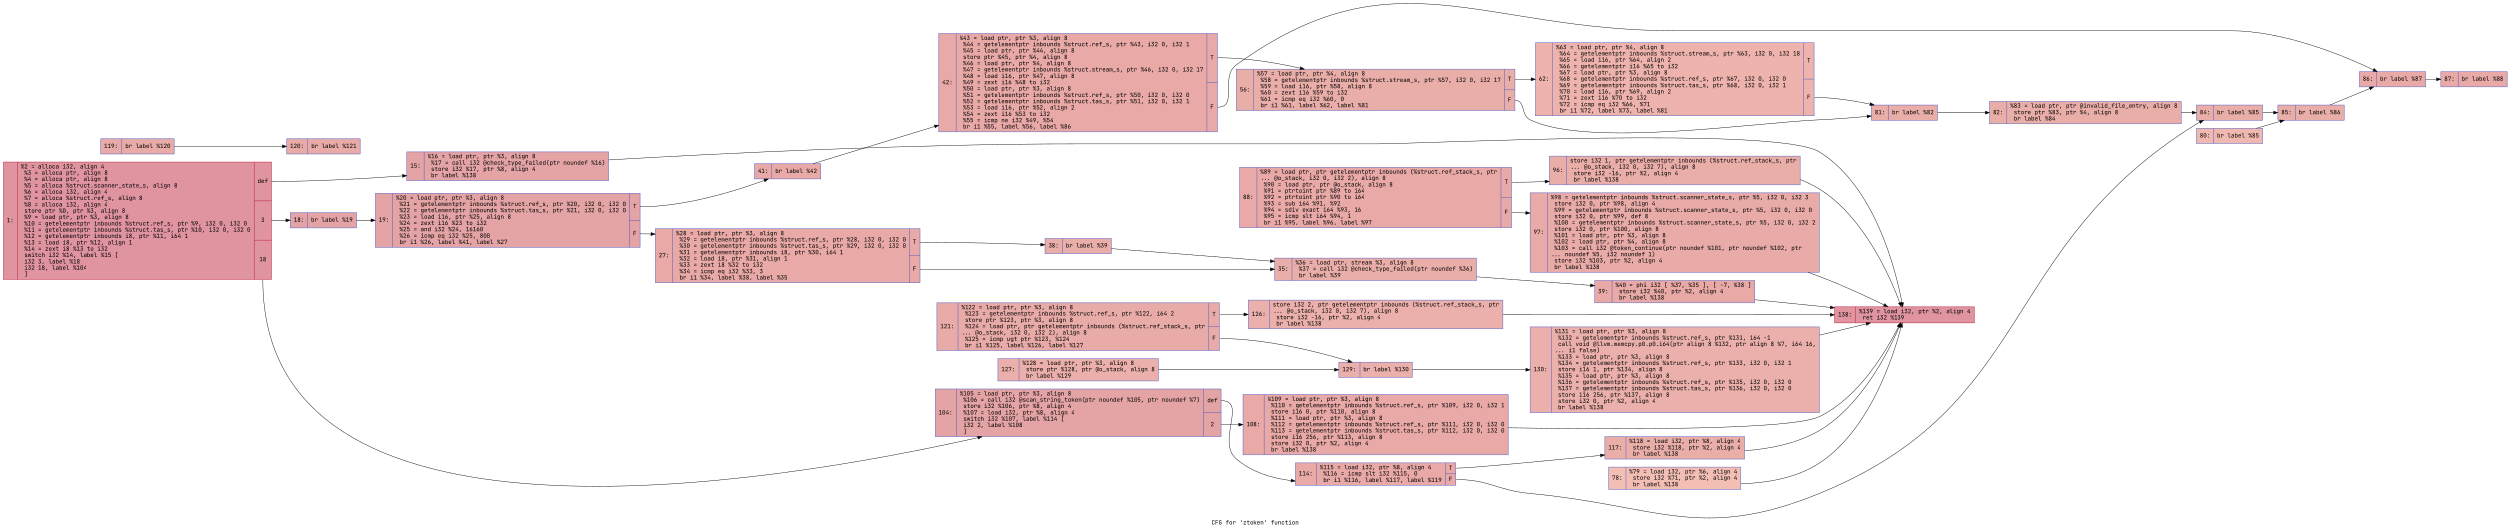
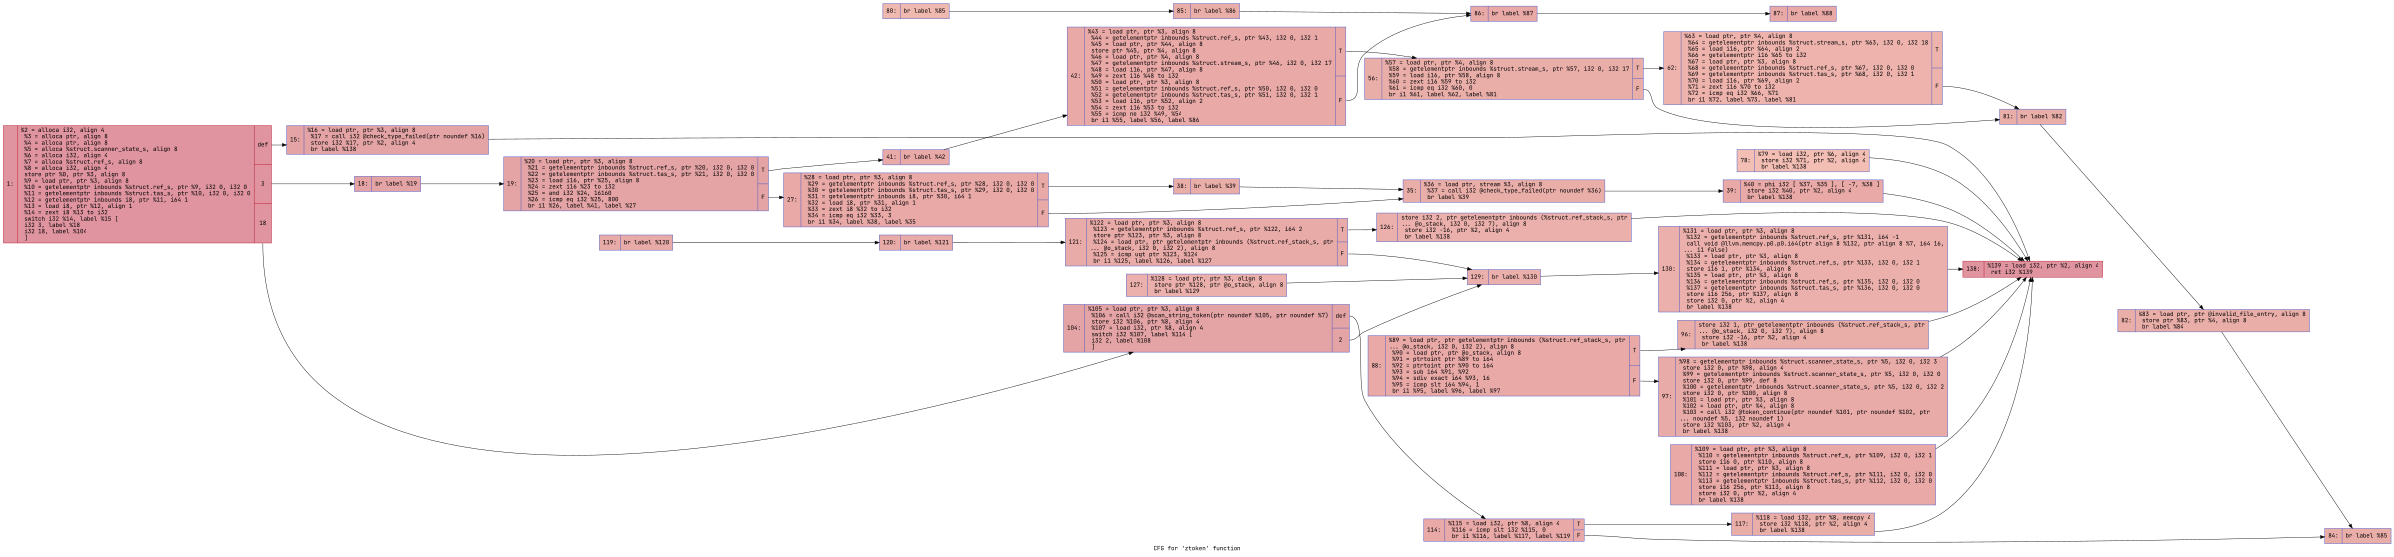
edge "84:" -> "85:": removed
node "15:": text "store i32 %17, ptr %8, align 4" -> "store i32 %17, ptr %2, align 4"
edge "120:" -> "121:": added
edge "104:" -> "108:": now "104:" -> "129:"
node "117:": text "%118 = load i32, ptr %8, align 4" -> "%118 = load i32, ptr %8, memcpy 4"
